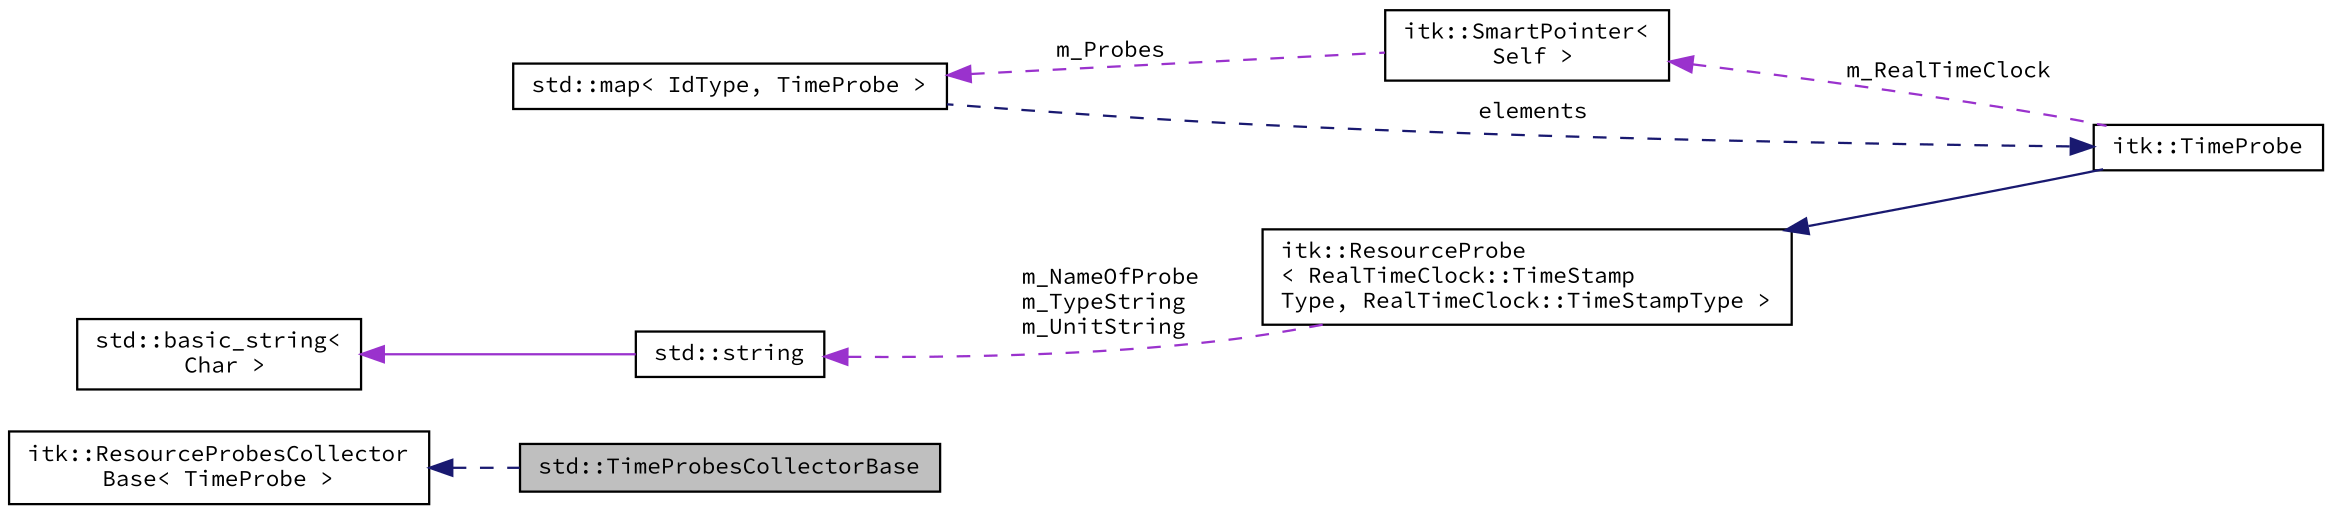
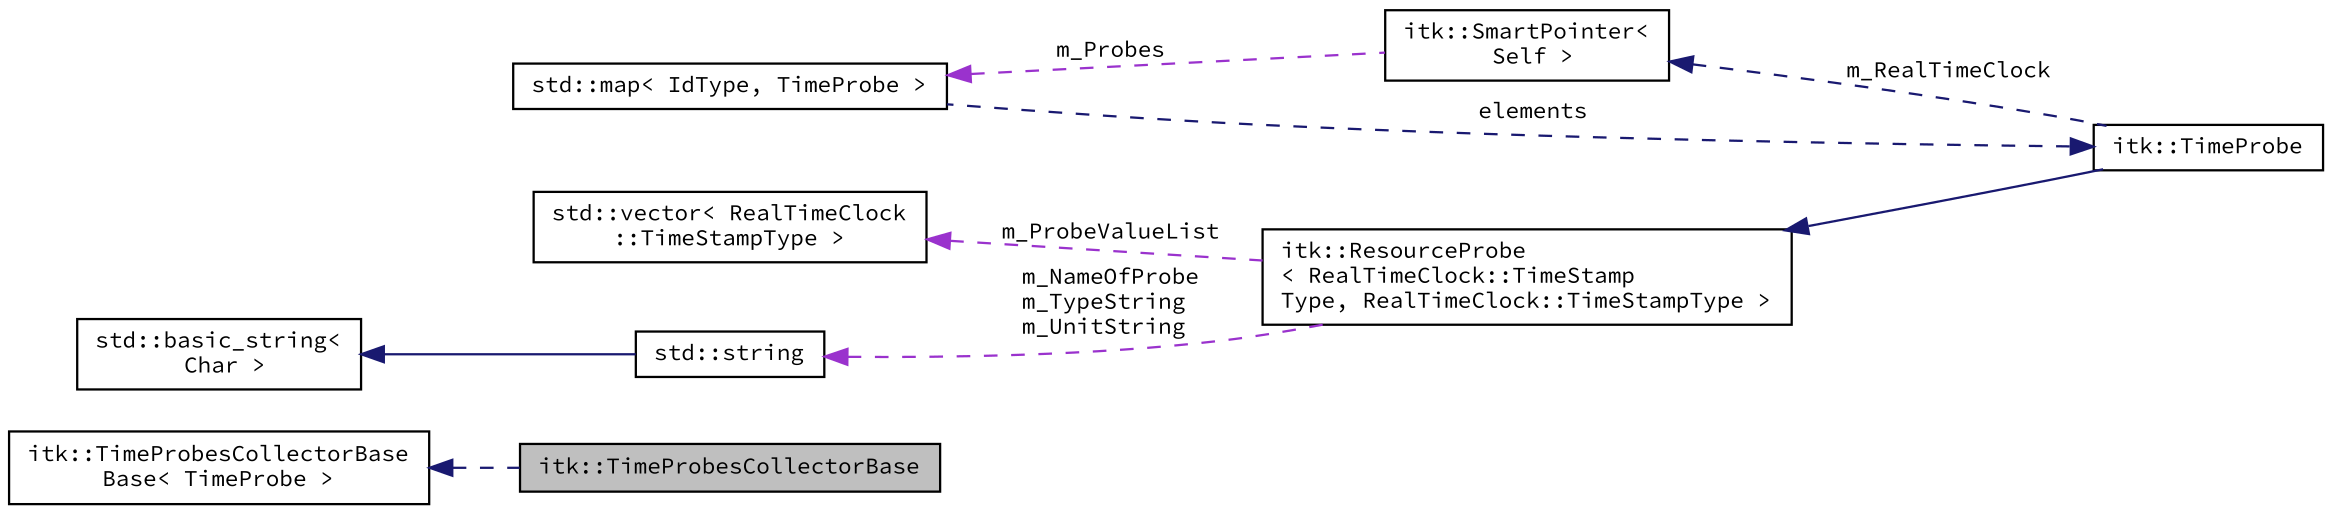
edge "itk::TimeProbe" -> "itk::SmartPointer< Self >": color darkorchid3 -> midnightblue
node "std::vector< RealTimeClock ::TimeStampType >": added
edge "std::string" -> "std::basic_string< Char >": color darkorchid3 -> midnightblue
node "itk::ResourceProbesCollector Base< TimeProbe >": label "itk::ResourceProbesCollector Base< TimeProbe >" -> "itk::TimeProbesCollectorBase Base< TimeProbe >"
node "std::TimeProbesCollectorBase": label "std::TimeProbesCollectorBase" -> "itk::TimeProbesCollectorBase"
